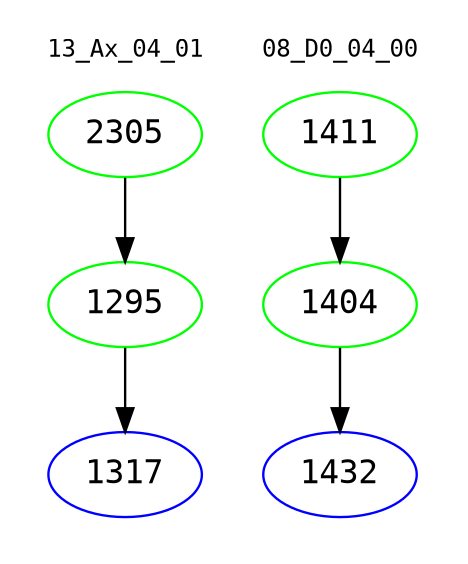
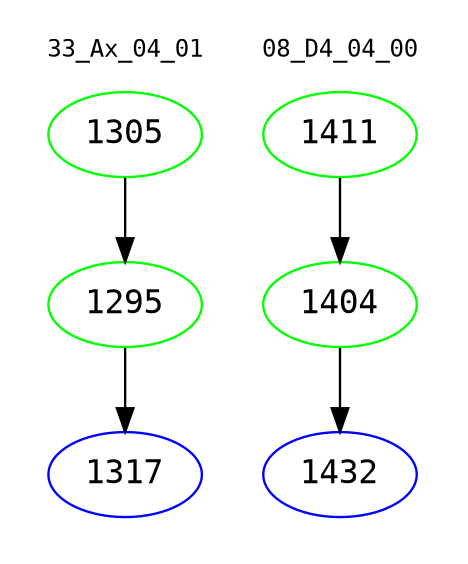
cluster "13_Ax_04_01": label "13_Ax_04_01" -> "33_Ax_04_01"
cluster "08_D0_04_00": label "08_D0_04_00" -> "08_D4_04_00"
node "2305": label "2305" -> "1305"
